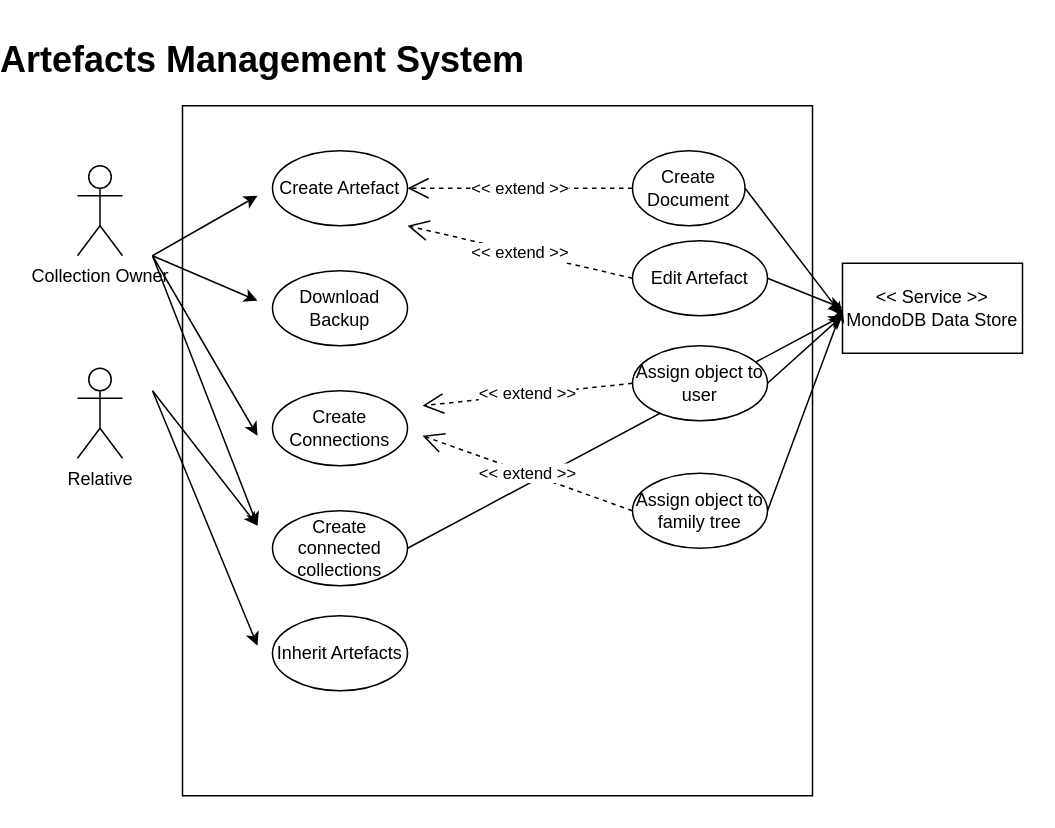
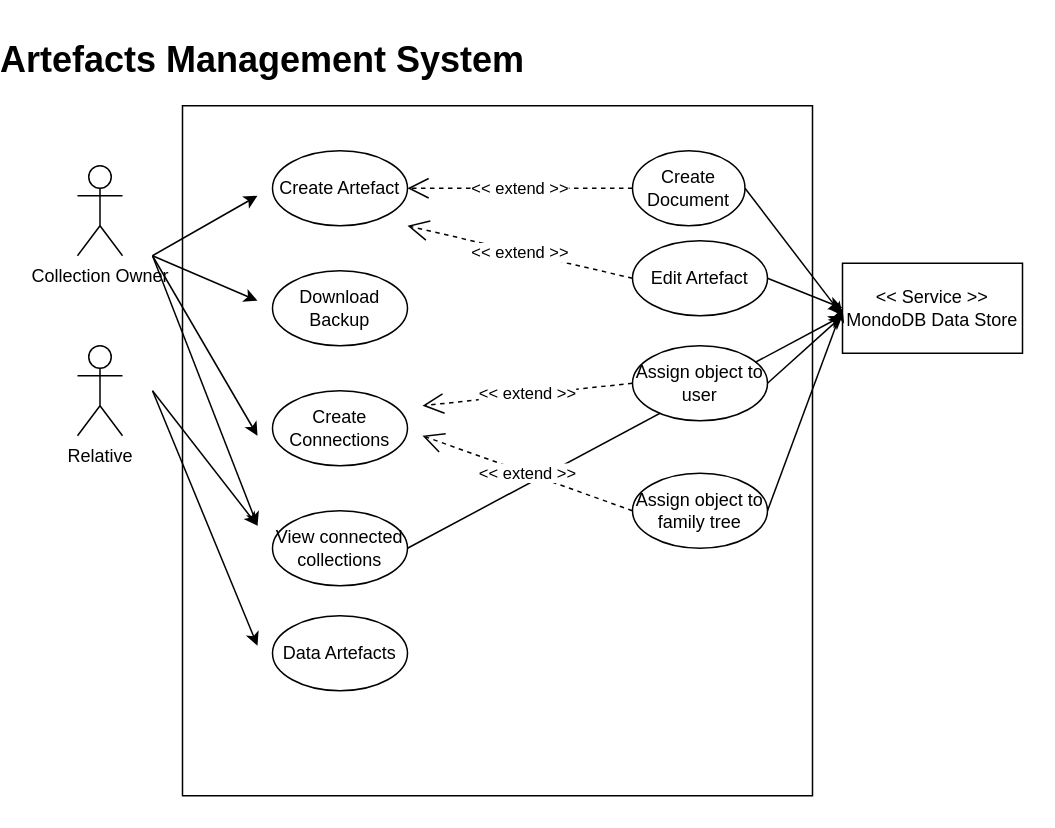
node "Relative": moved (100, 413) -> (100, 391)
node "Create connected collections": label "Create connected collections" -> "View connected collections"
node "Inherit Artefacts": label "Inherit Artefacts" -> "Data Artefacts"
